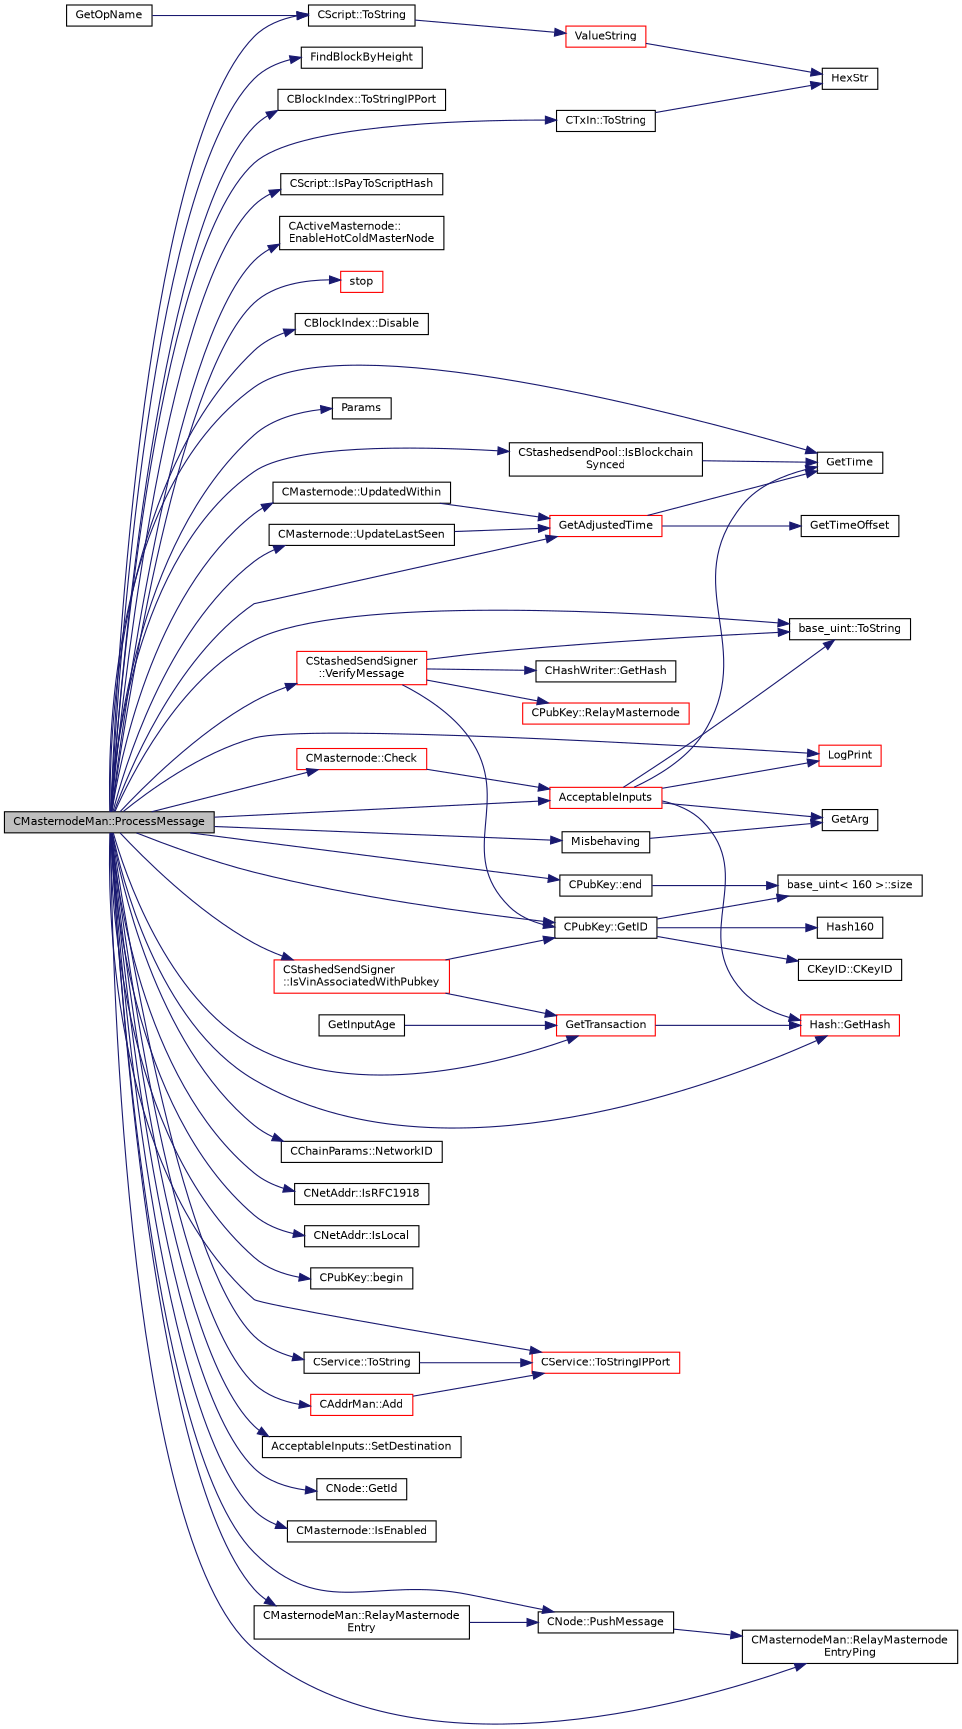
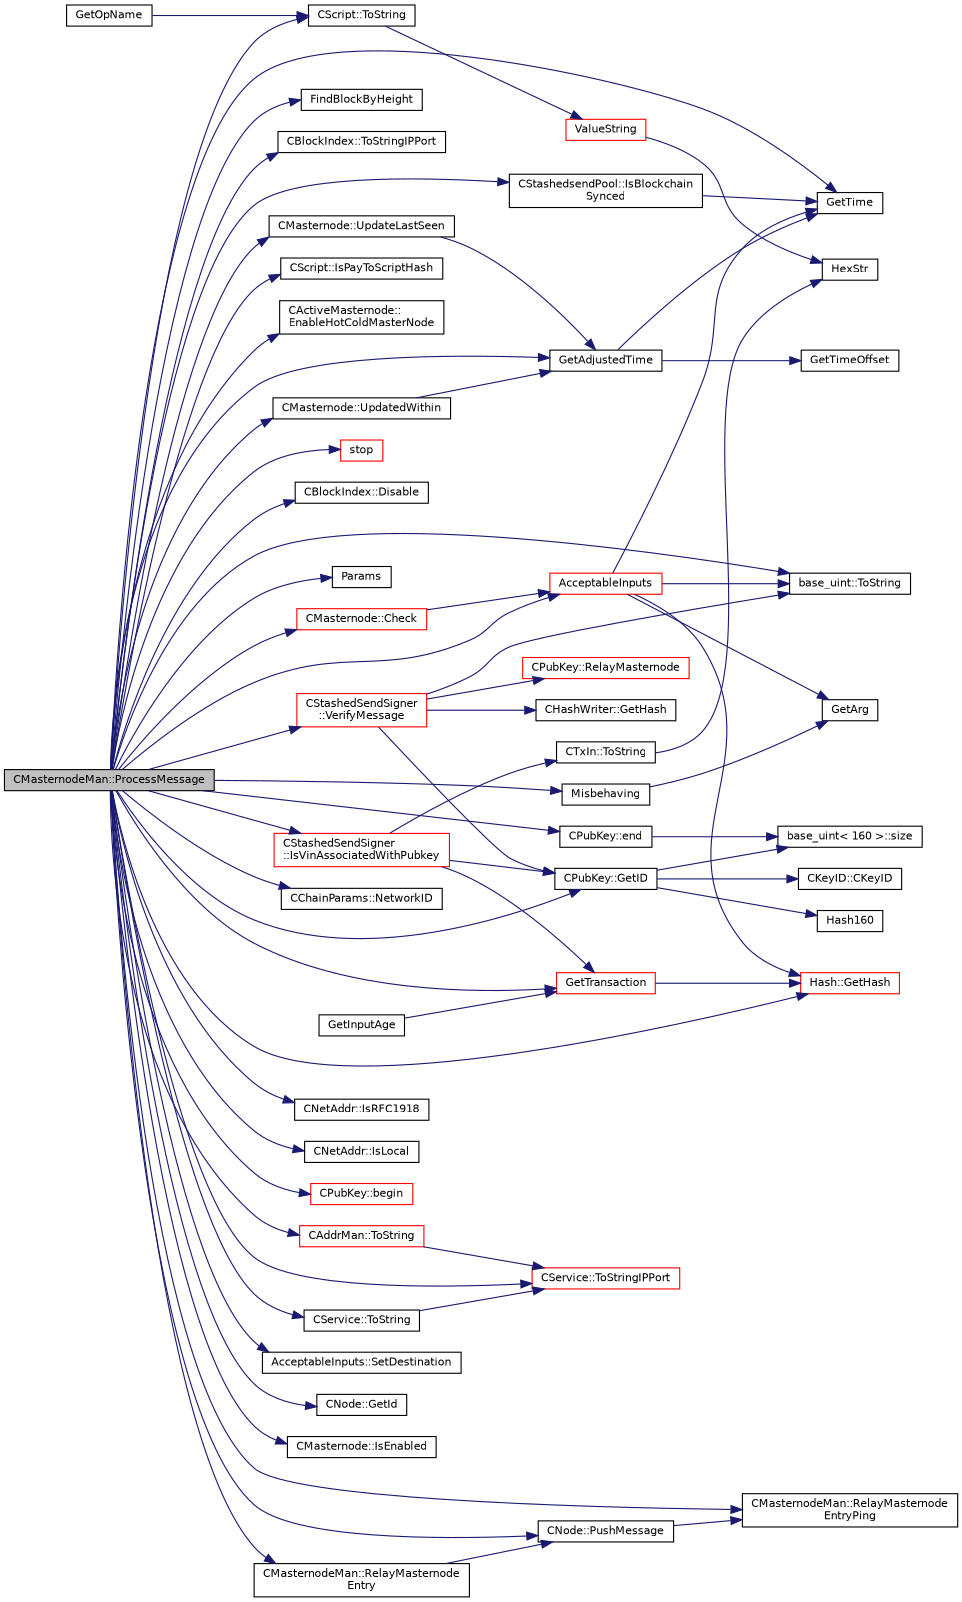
edge "CMasternodeMan::ProcessMessage" -> "CTxIn::ToString": now "CStashedSendSigner ::IsVinAssociatedWithPubkey" -> "CTxIn::ToString"
node "GetAdjustedTime": color red -> black
node "LogPrint": removed
node "CPubKey::begin": color black -> red
node "CAddrMan::Add": label "CAddrMan::Add" -> "CAddrMan::ToString"
